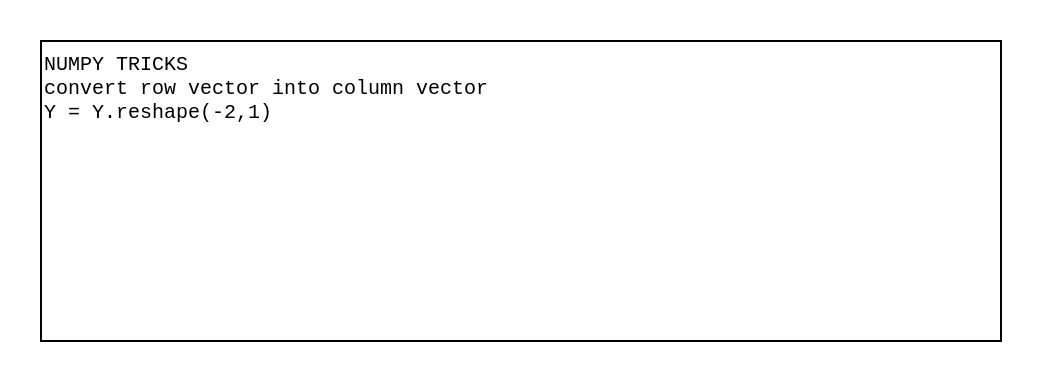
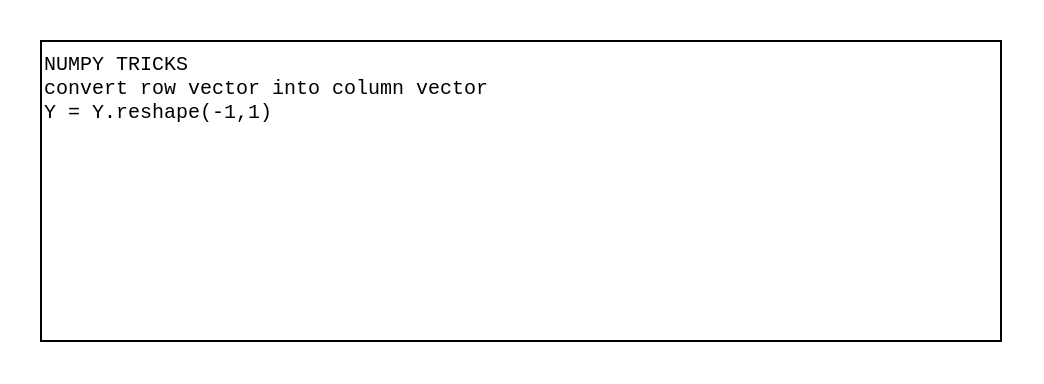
node "NUMPY TRICKS convert row vector into column vector Y = Y.reshape(-2,1)": label "NUMPY TRICKS convert row vector into column vector Y = Y.reshape(-2,1)" -> "NUMPY TRICKS convert row vector into column vector Y = Y.reshape(-1,1)"
